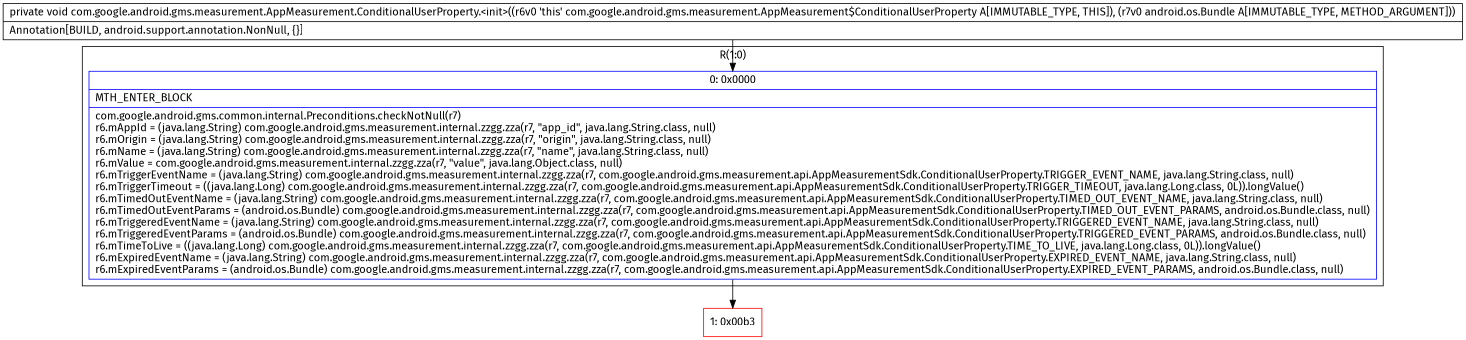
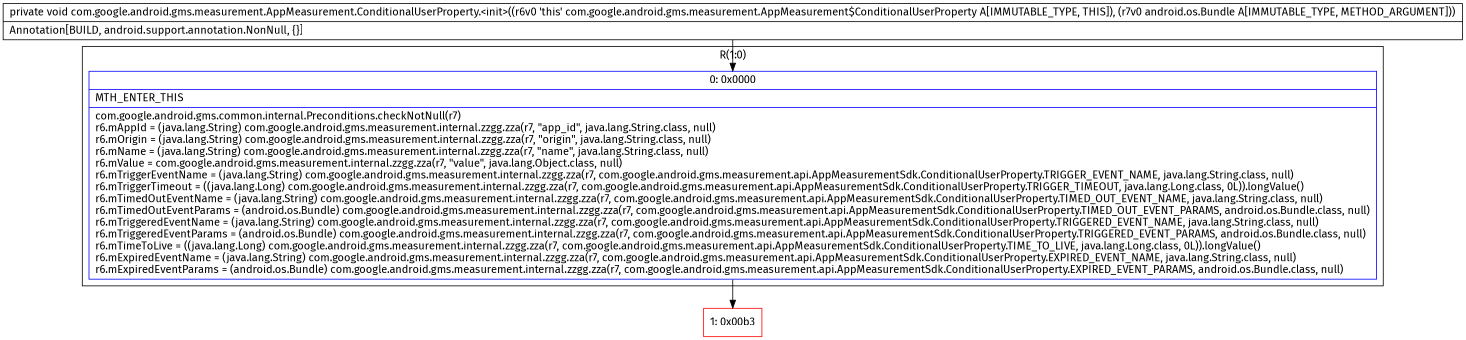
node "0: 0x0000": text "MTH_ENTER_BLOCK" -> "MTH_ENTER_THIS"
